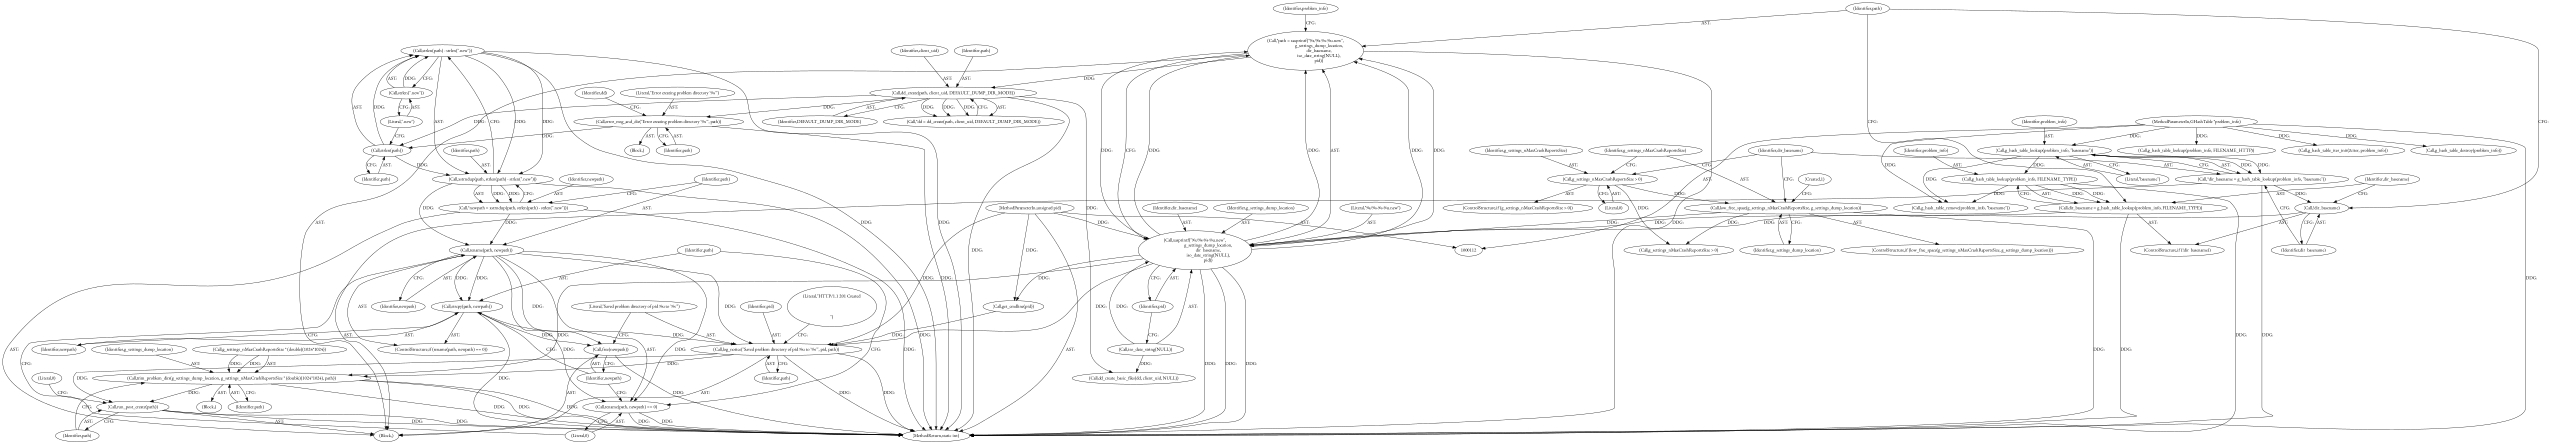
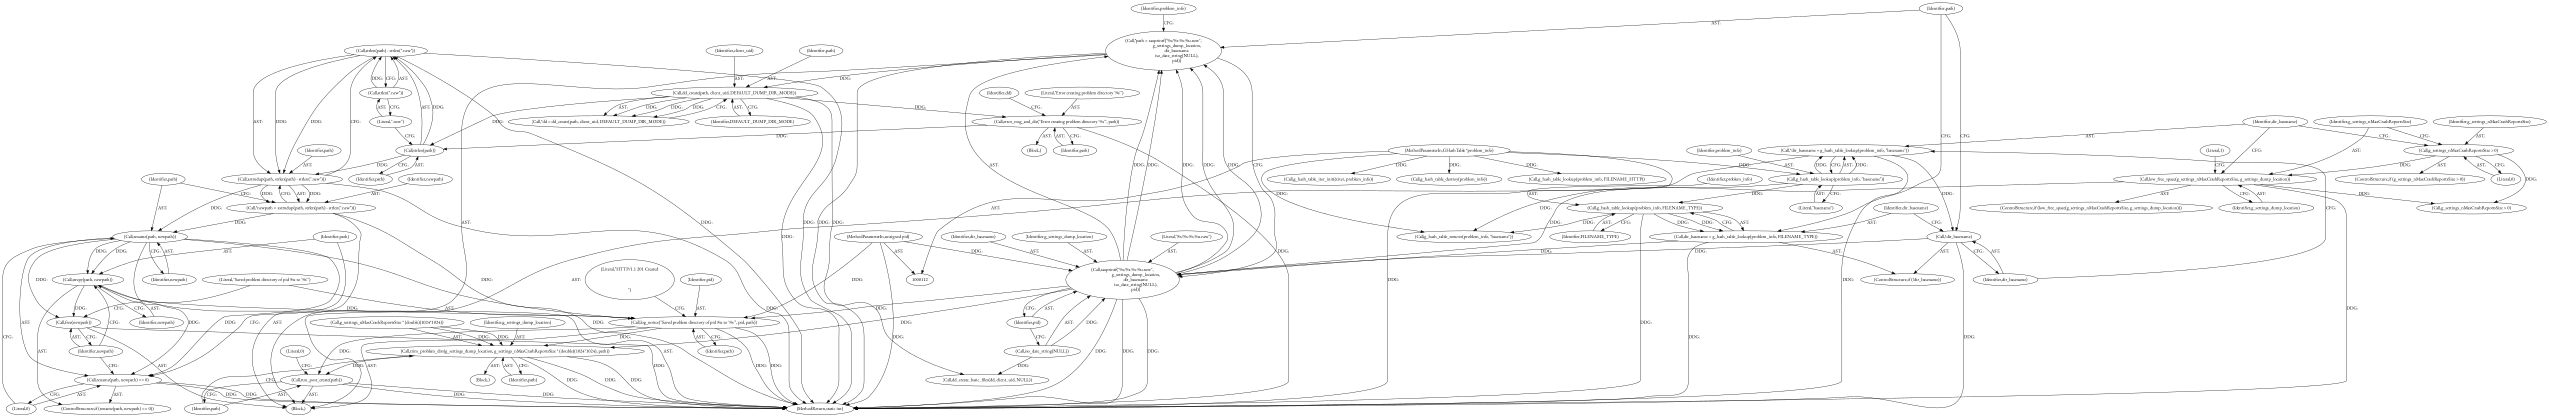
node "(Created,1)": label "(Created,1)" -> "(Literal,1)"
node "(Identifier,FILENAME_TYPE)": added
edge "(Call,rename(path, newpath))" -> "(ControlStructure,if (rename(path, newpath) == 0))": now "(Call,rename(path, newpath) == 0)" -> "(ControlStructure,if (rename(path, newpath) == 0))"
node "(Call,get_cmdline(pid))": removed
edge "(MethodParameterIn,unsigned pid)" -> "(MethodReturn,static int)": label "AST: " -> "DDG: "
edge "(Call,strcpy(path, newpath))" -> "(MethodReturn,static int)": label "DDG: " -> "AST: "
edge "(Call,!dir_basename)" -> "(MethodReturn,static int)": added, label "DDG:"
